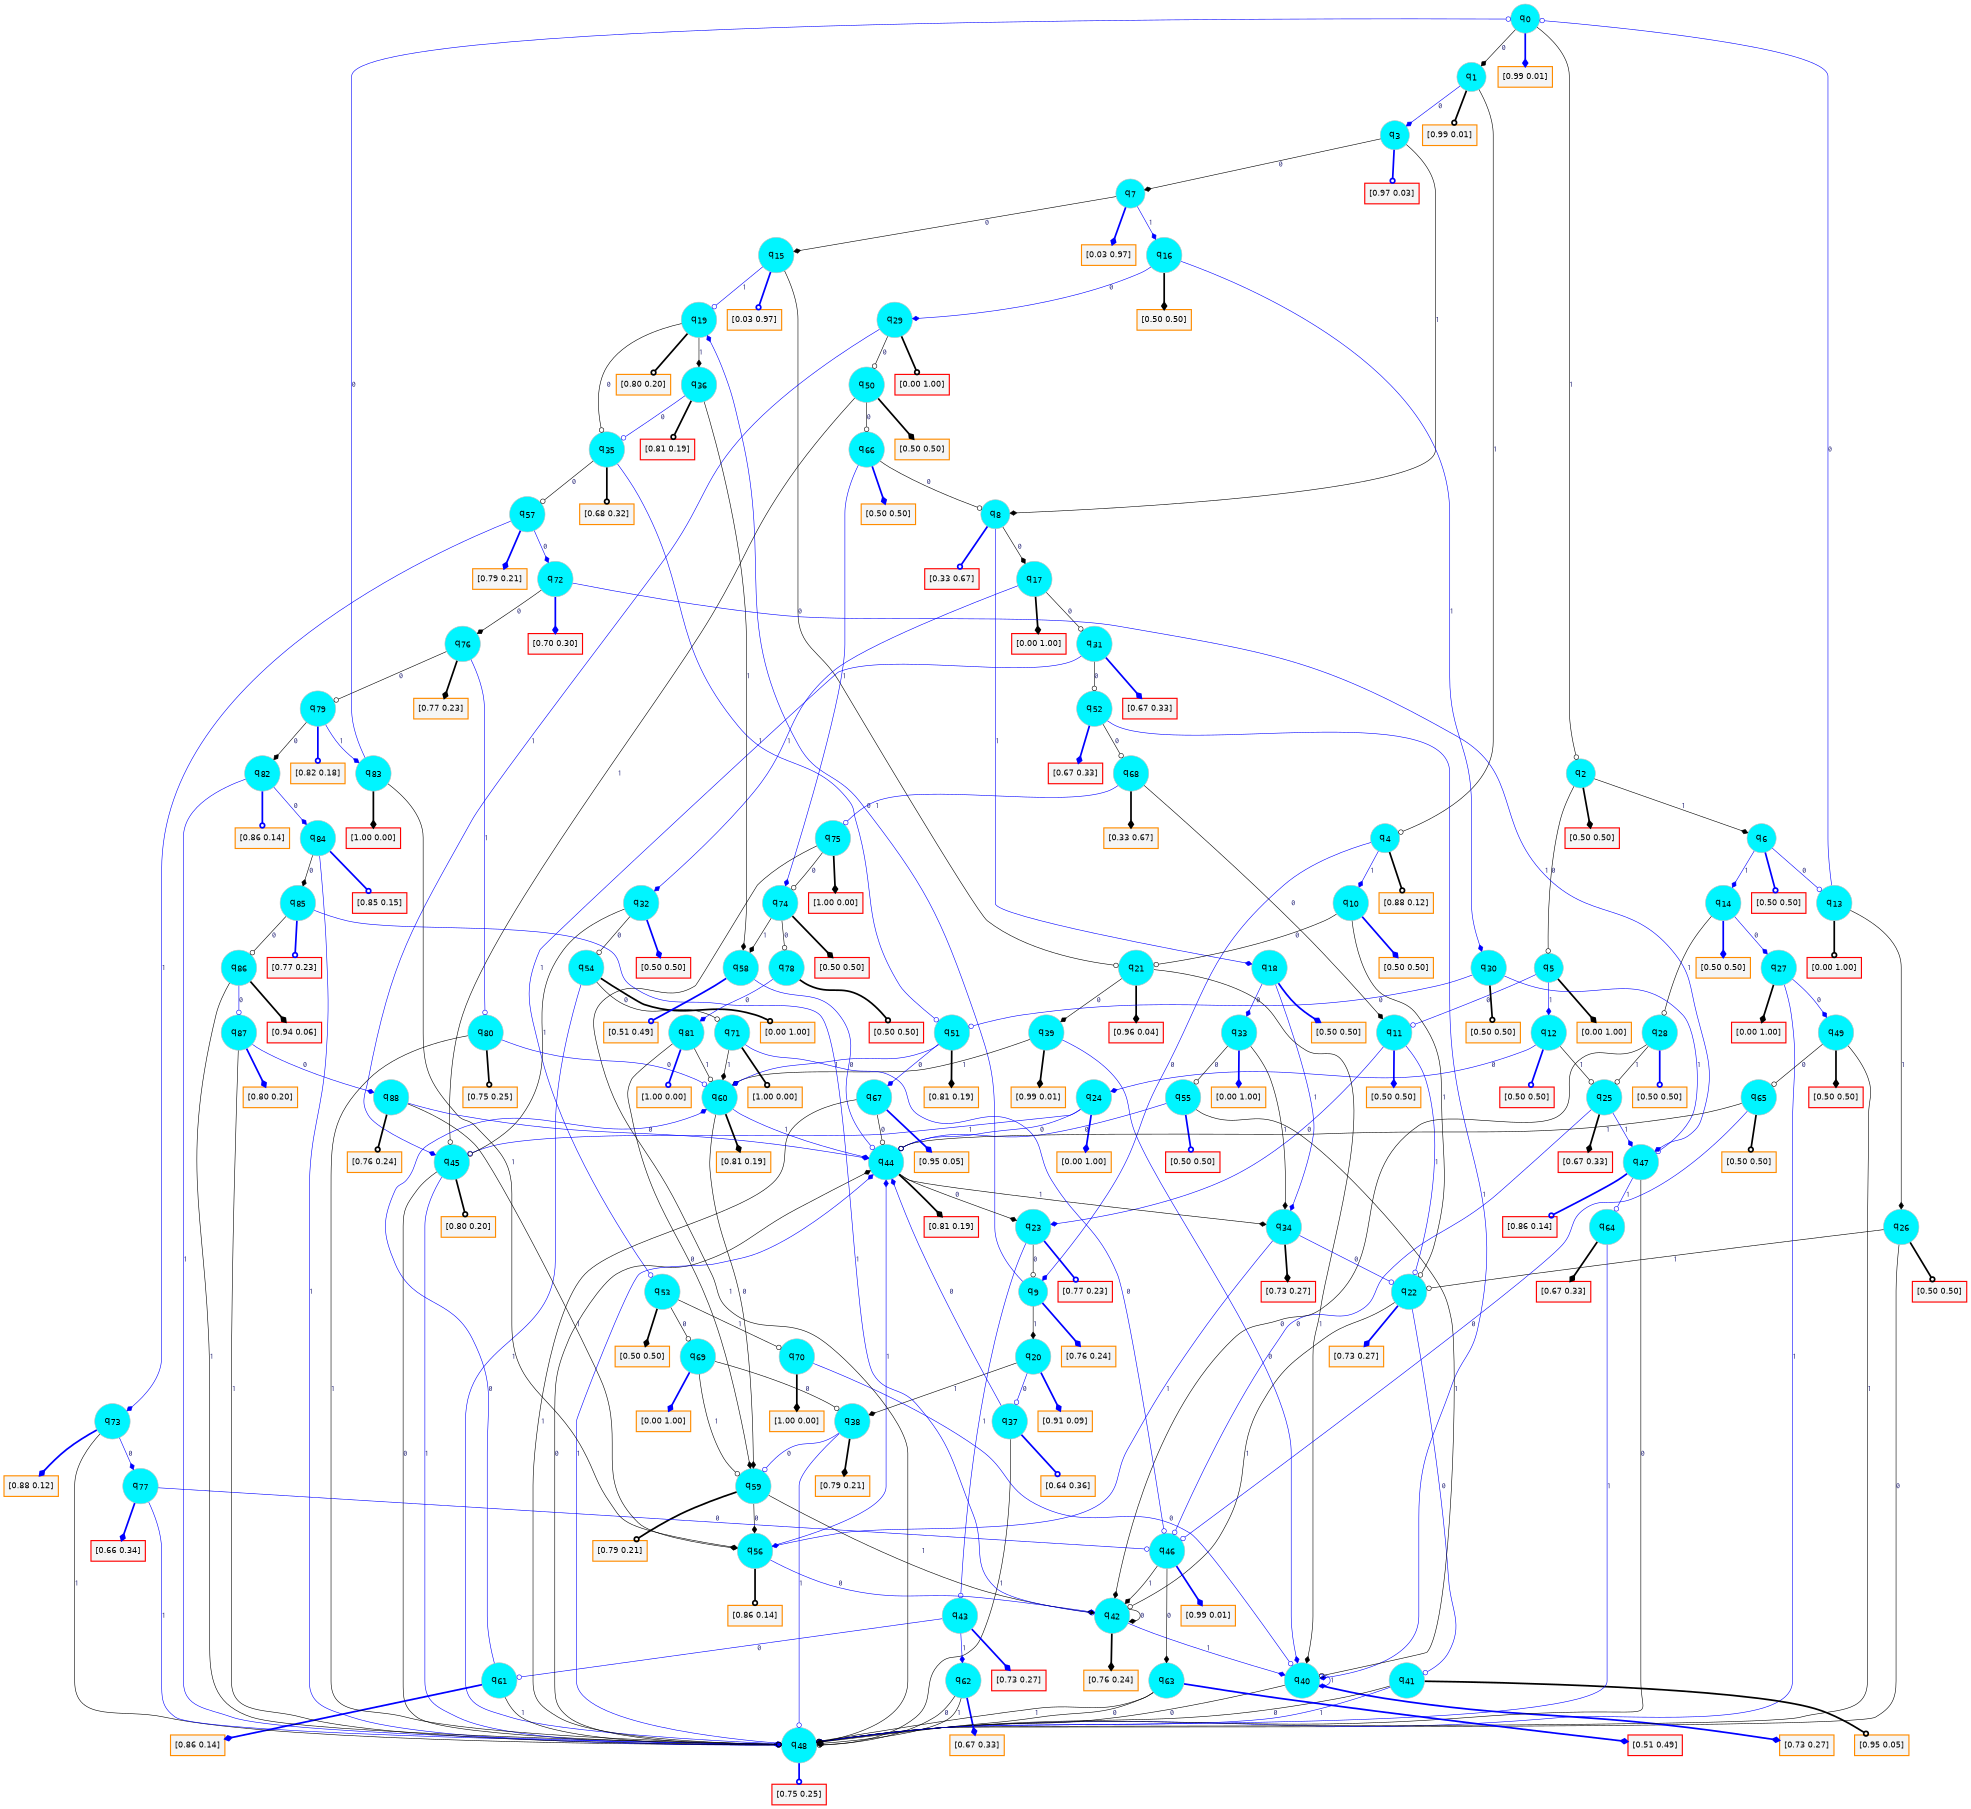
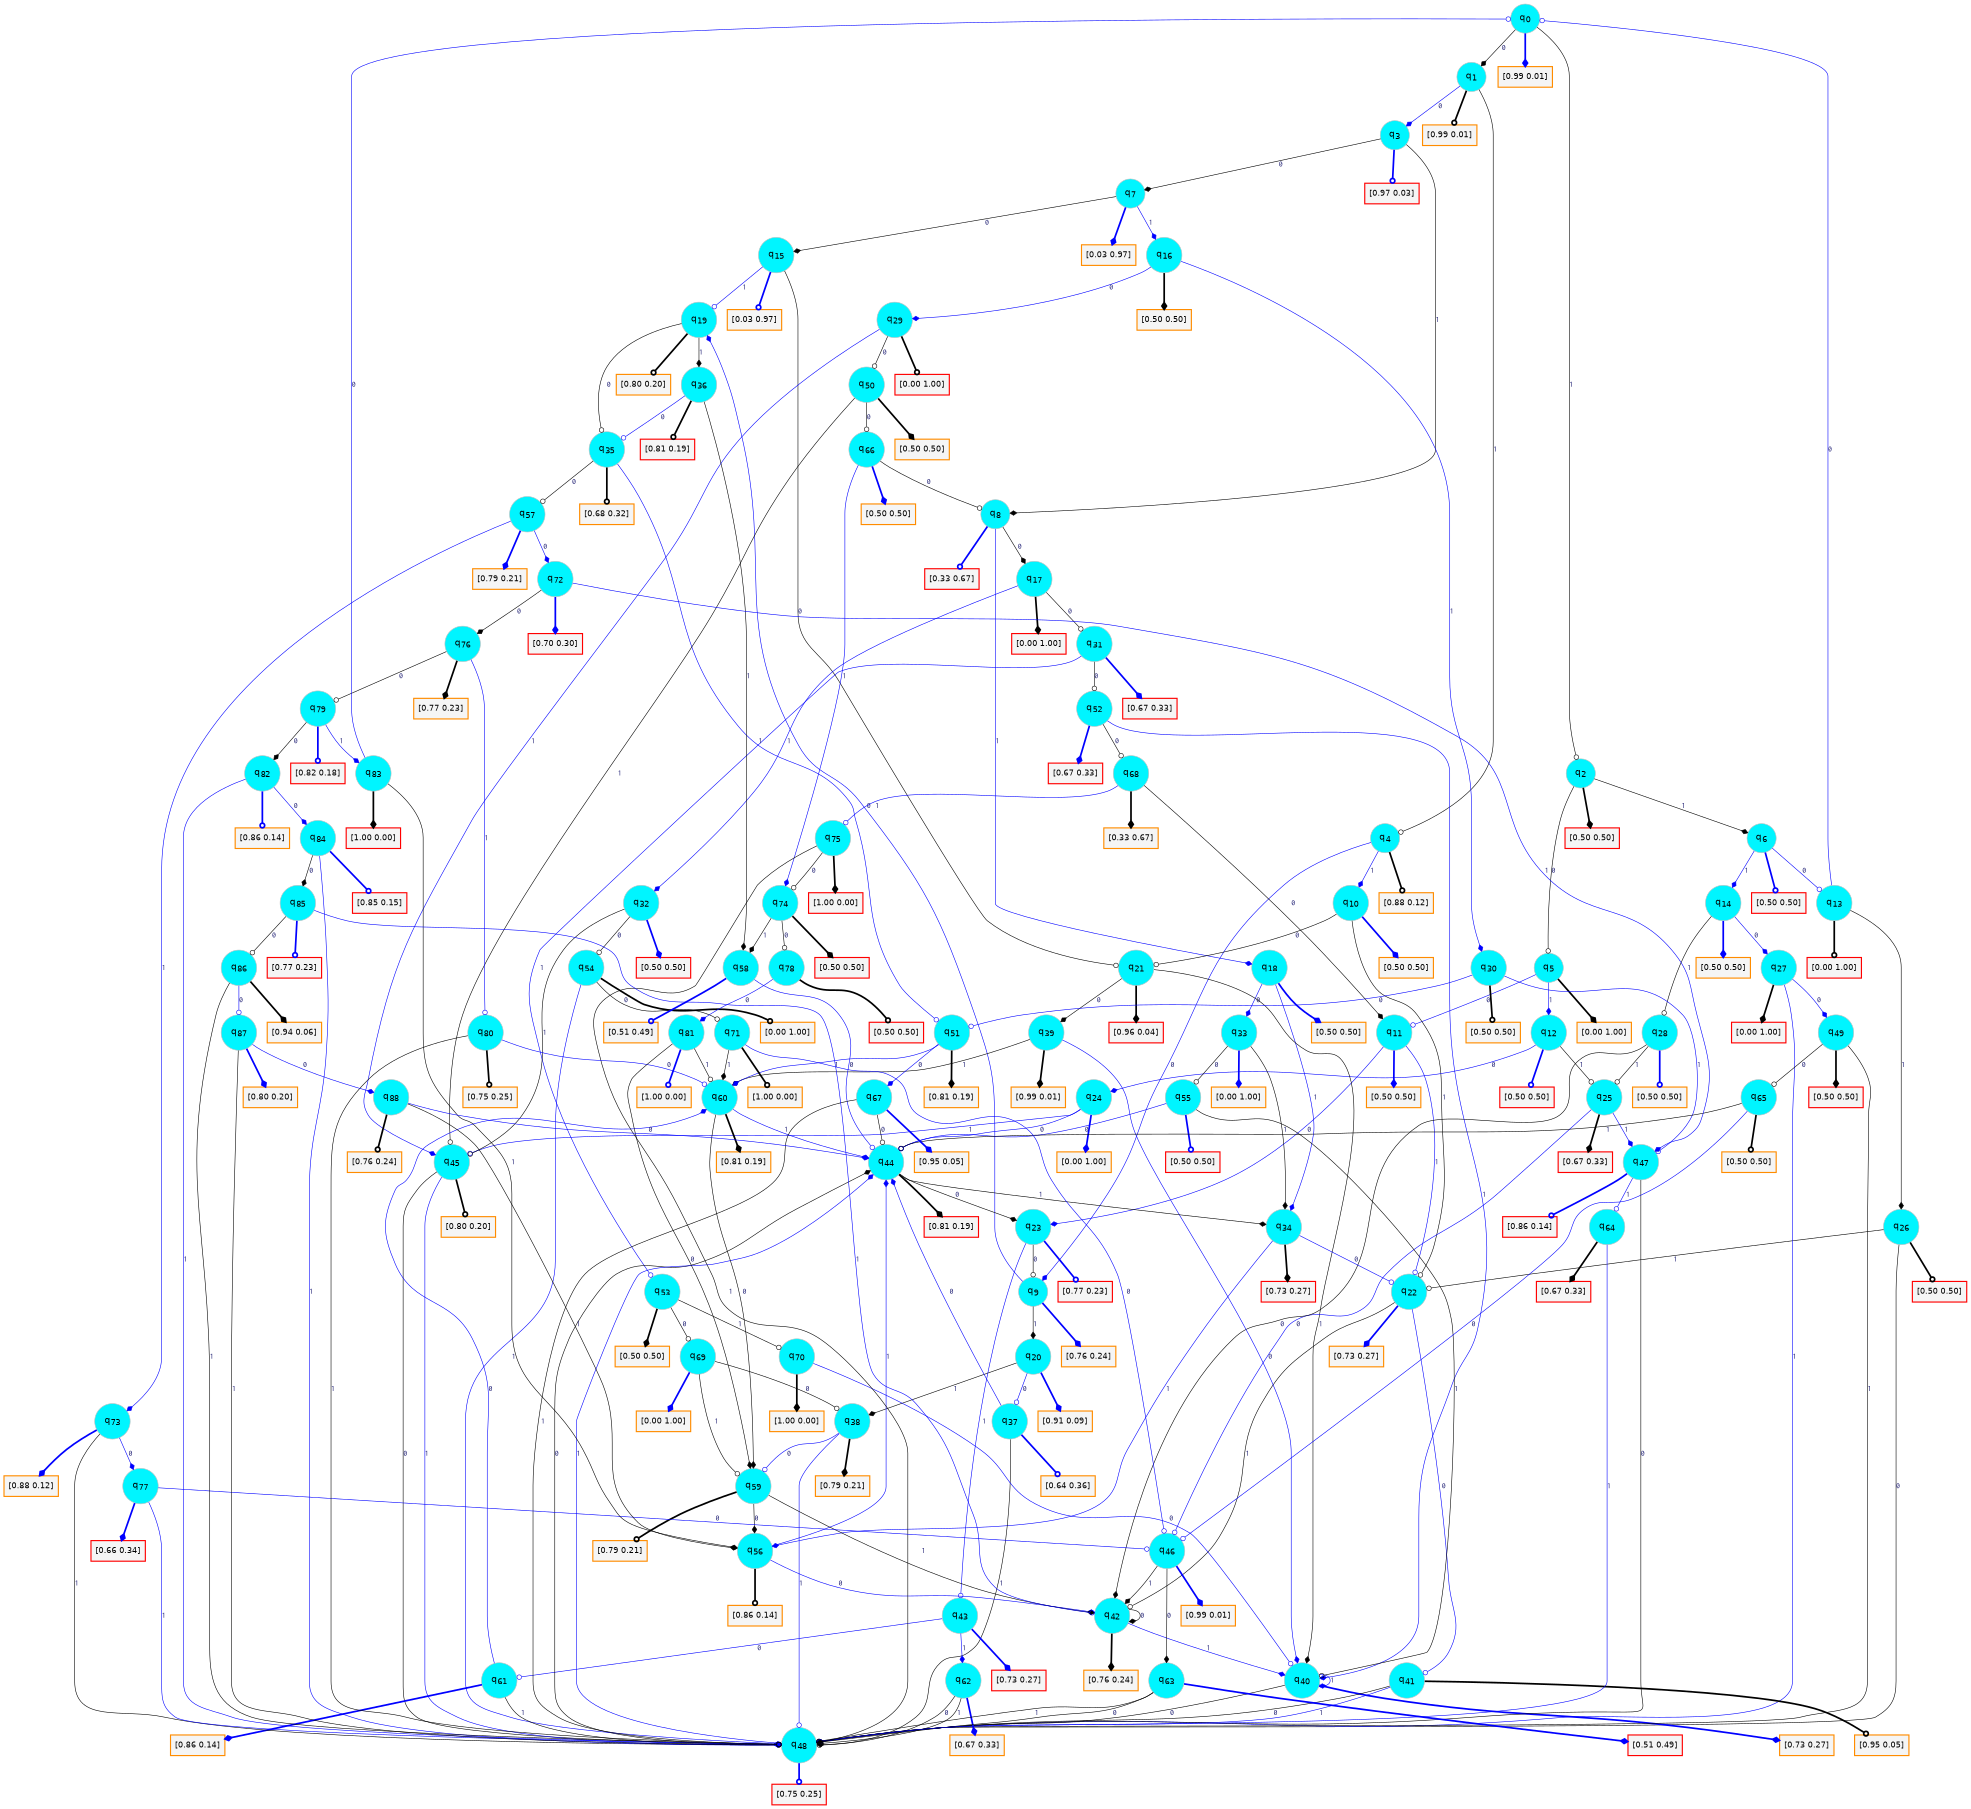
node "[0.82 0.18]": color darkorange -> red
node "[0.94 0.06]": color red -> darkorange
